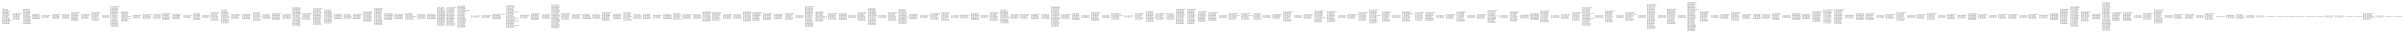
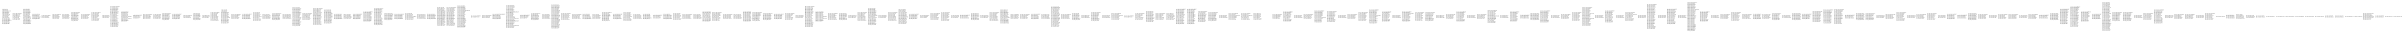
node "70d: [NO_SSA] PUSH1 70f: [NO_SSA] DUP1 710: [NO_SSA] REVERT": removed
